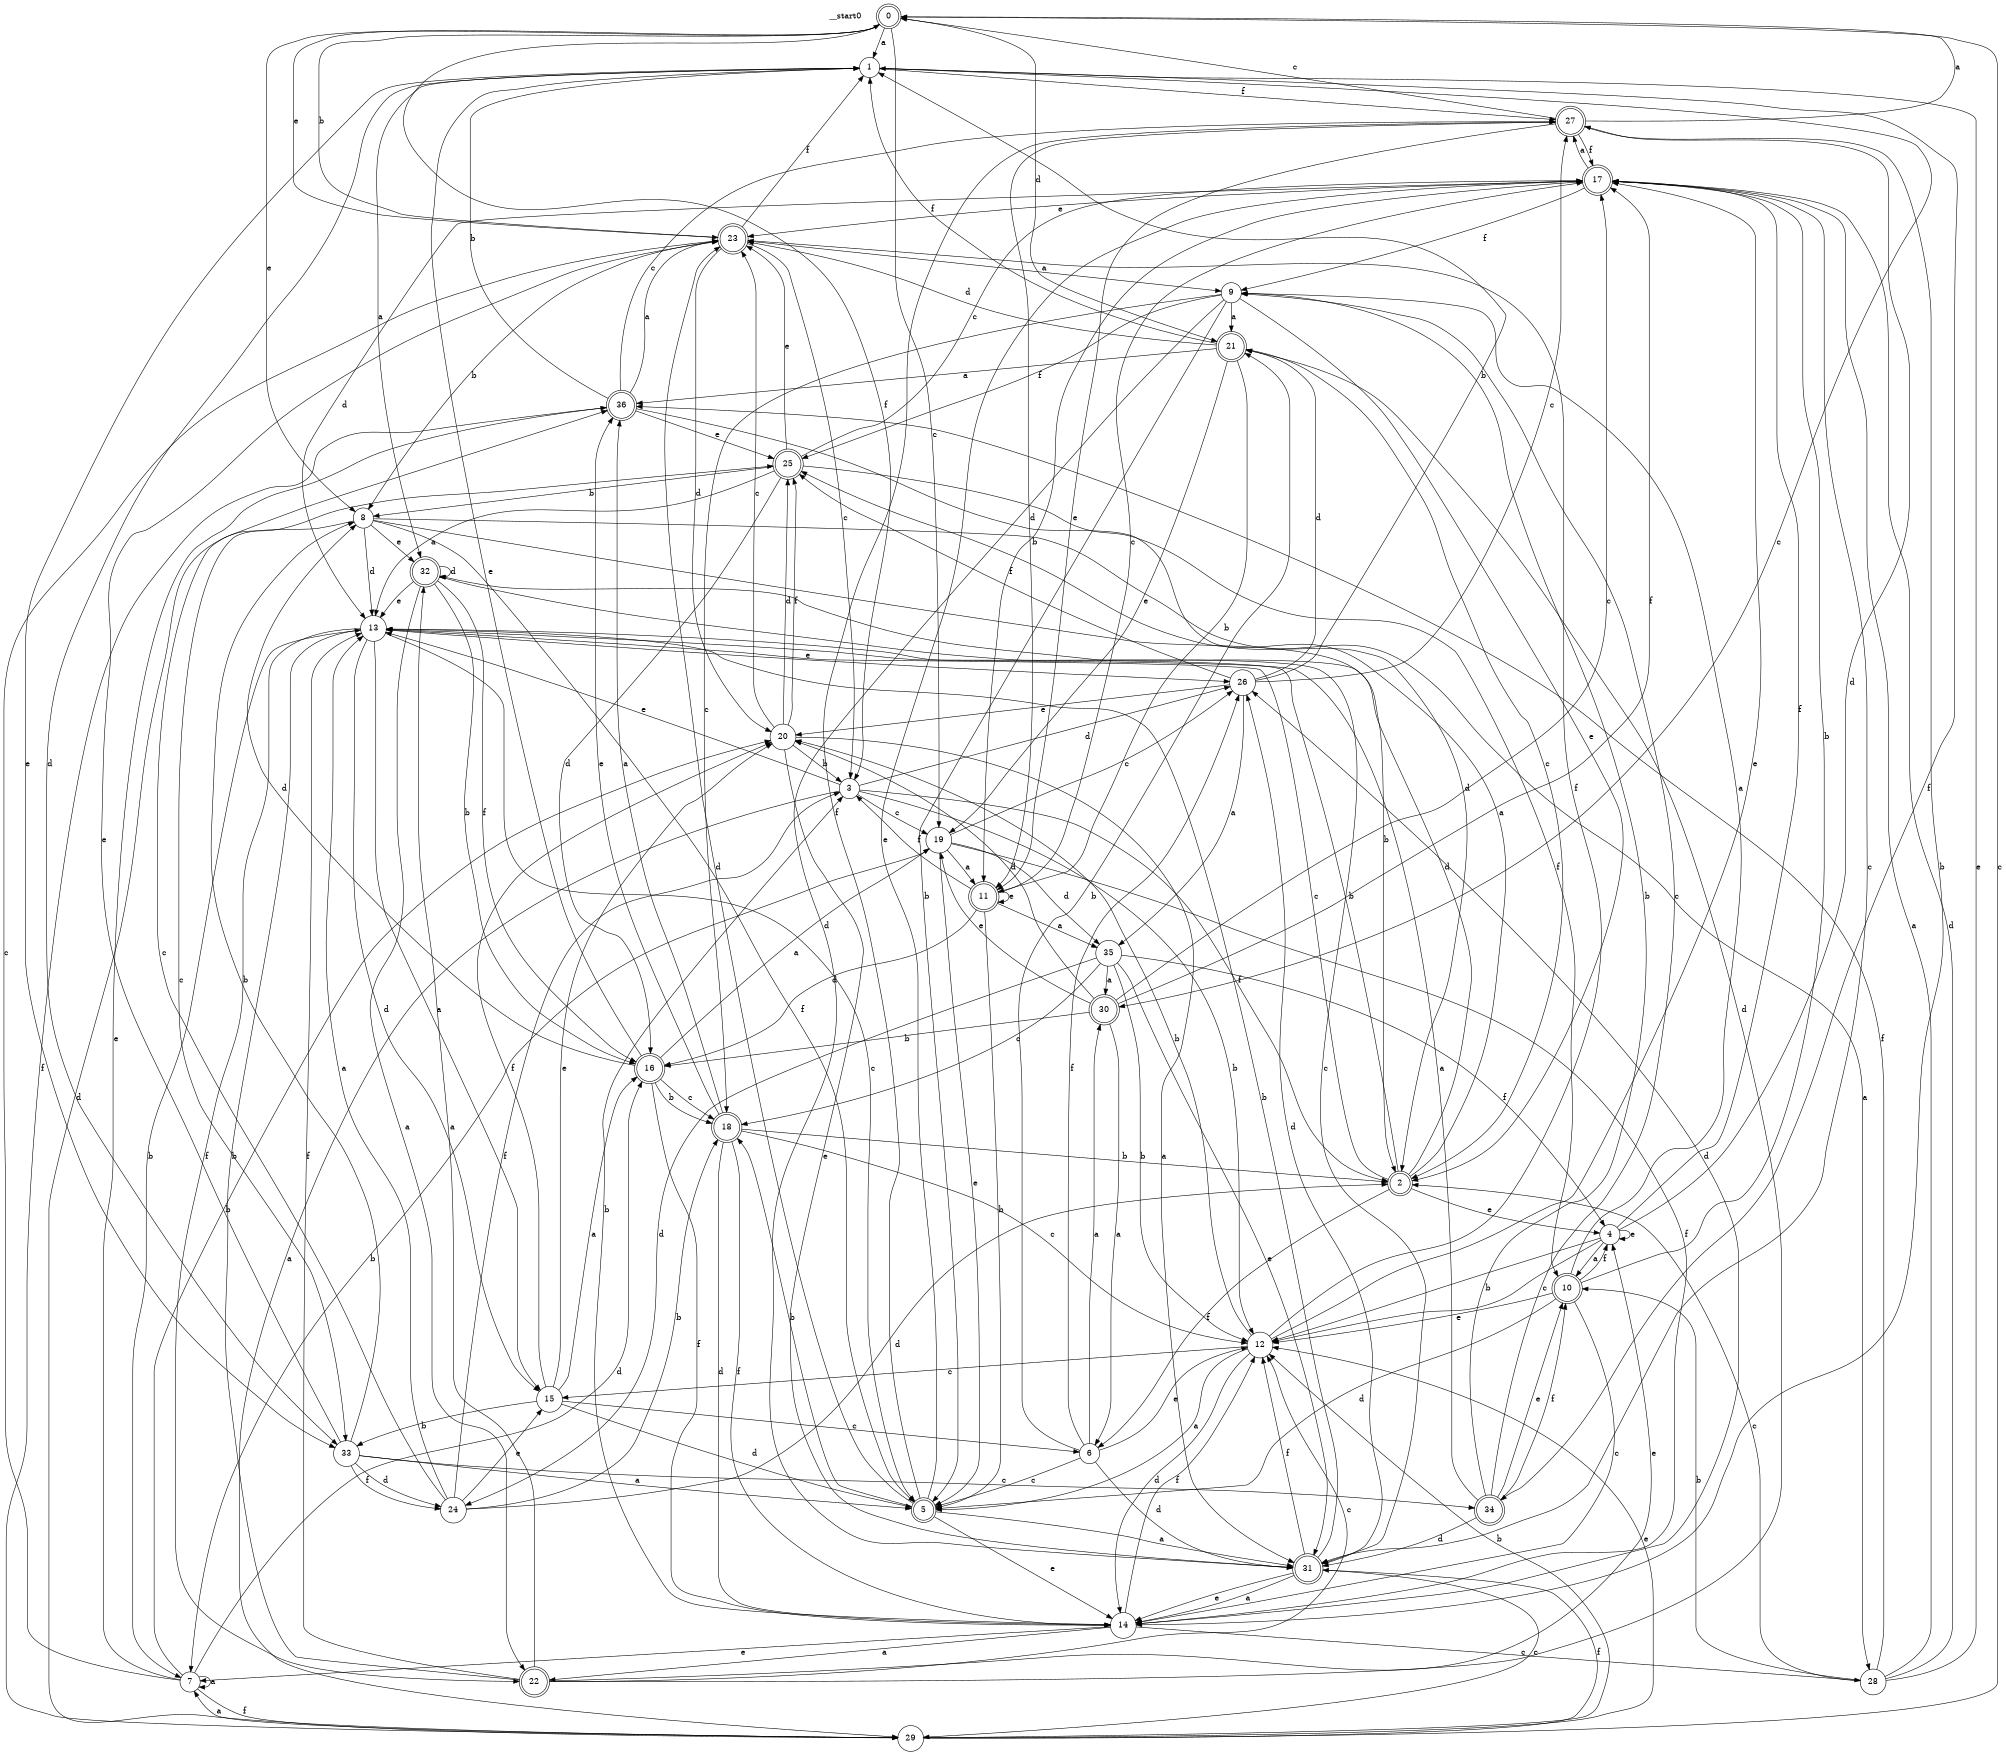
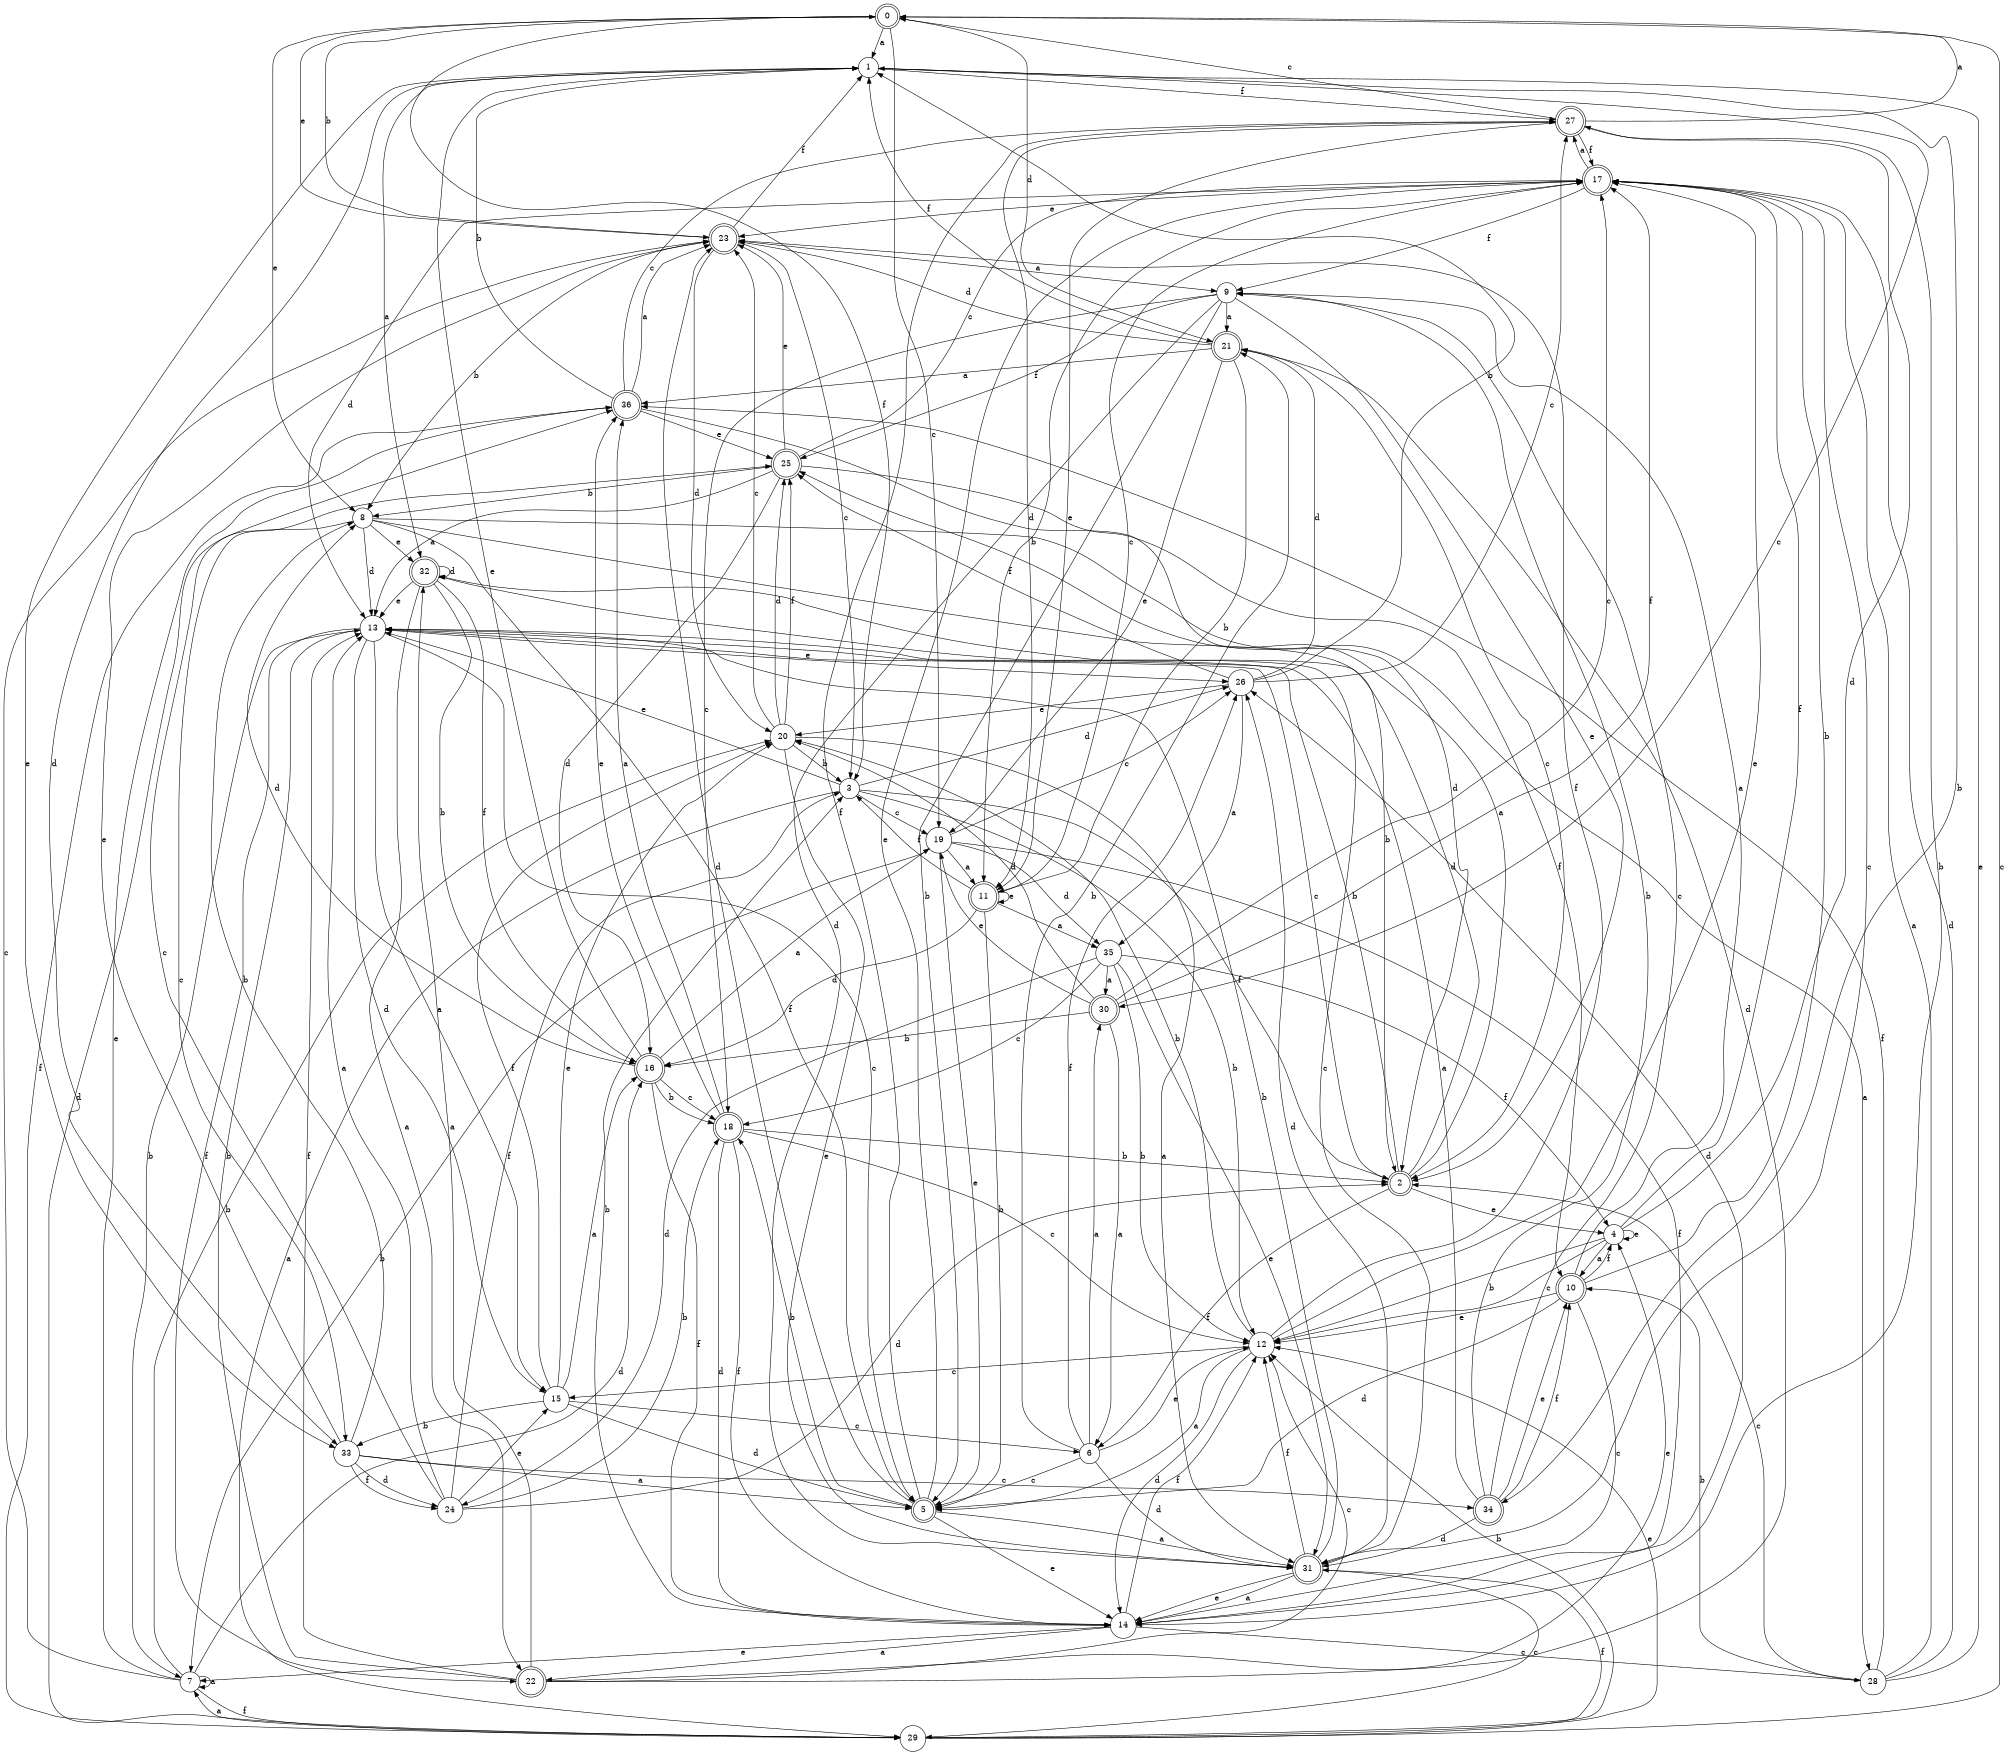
node "__start0": removed
edge "1" -> "34": label "f" -> "b"
